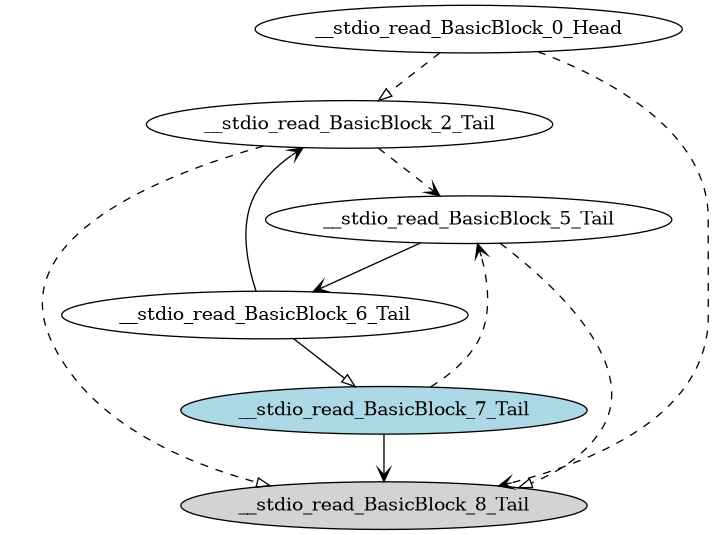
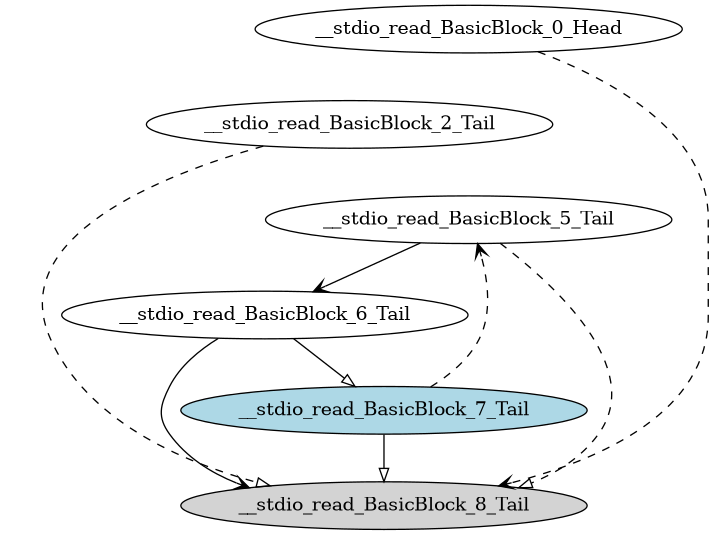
edge "__stdio_read_BasicBlock_0_Head" -> "__stdio_read_BasicBlock_2_Tail": removed
edge "__stdio_read_BasicBlock_2_Tail" -> "__stdio_read_BasicBlock_5_Tail": removed
edge "__stdio_read_BasicBlock_6_Tail" -> "__stdio_read_BasicBlock_2_Tail": now "__stdio_read_BasicBlock_6_Tail" -> "__stdio_read_BasicBlock_8_Tail"
edge "__stdio_read_BasicBlock_7_Tail" -> "__stdio_read_BasicBlock_8_Tail": arrowhead vee -> onormal
